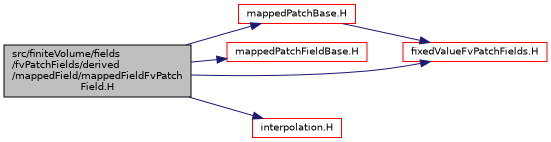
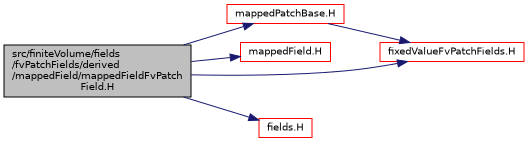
node "mappedPatchFieldBase.H": label "mappedPatchFieldBase.H" -> "mappedField.H"
node "interpolation.H": label "interpolation.H" -> "fields.H"
